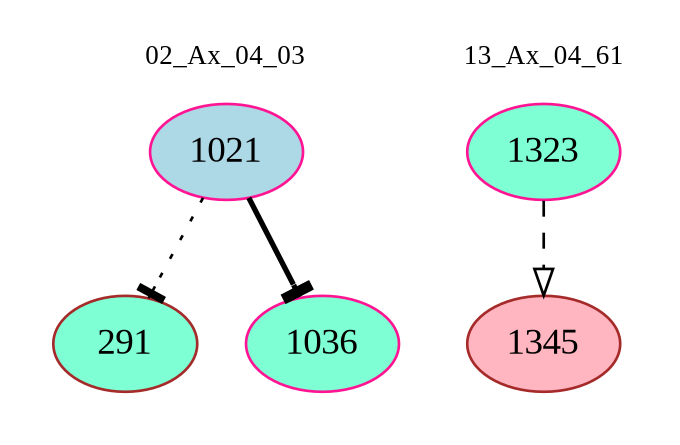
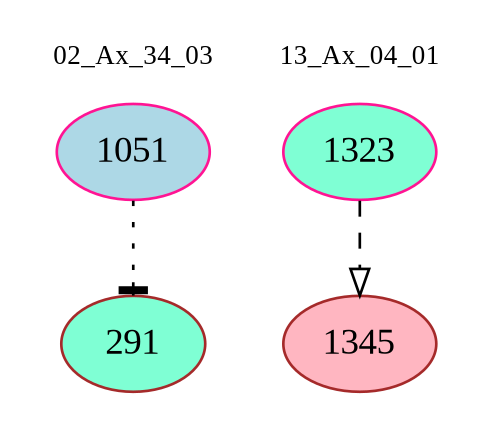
cluster "02_Ax_04_03": label "02_Ax_04_03" -> "02_Ax_34_03"
cluster "13_Ax_04_61": label "13_Ax_04_61" -> "13_Ax_04_01"
node "1021": label "1021" -> "1051"
node "1036": removed
